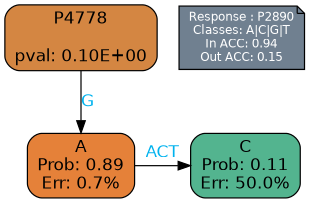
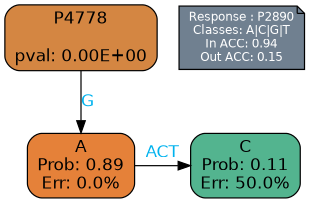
node "P4778 pval: 0.10E+00": label "P4778 pval: 0.10E+00" -> "P4778 pval: 0.00E+00"
node "A Prob: 0.89 Err: 0.7%": label "A Prob: 0.89 Err: 0.7%" -> "A Prob: 0.89 Err: 0.0%"
